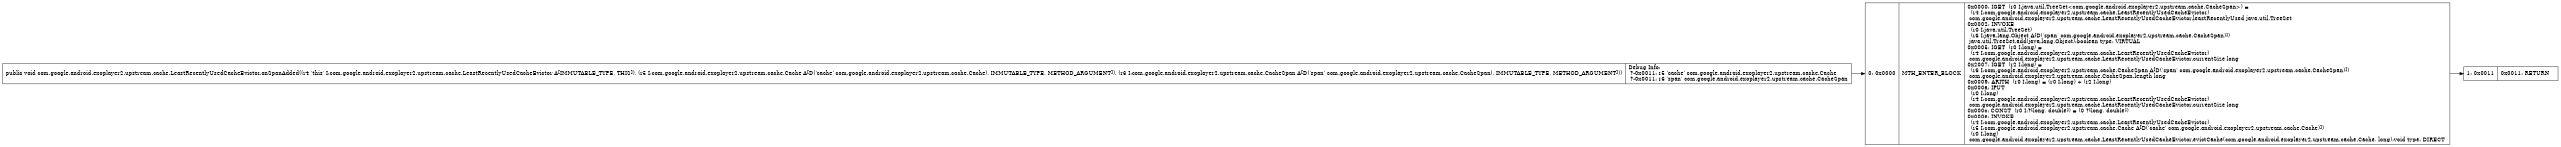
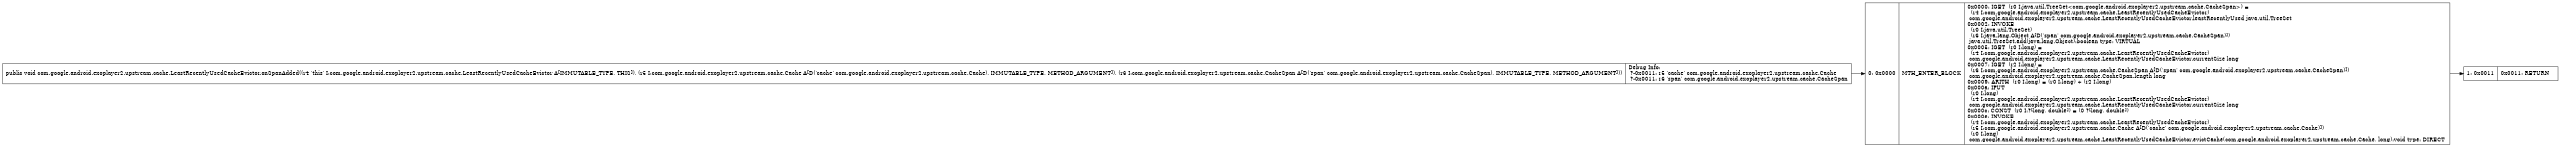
node "0: 0x0000": text "0x2007: IGET  (r2 I:long) =" -> "0x0007: IGET  (r2 I:long) ="
